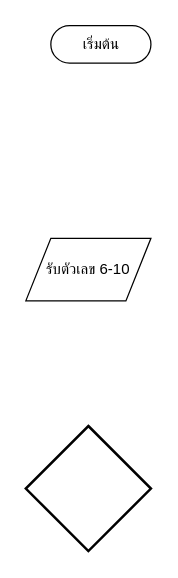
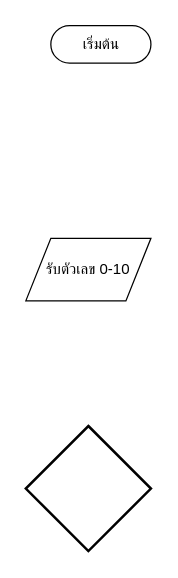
node "รับตัวเลข 6-10": label "รับตัวเลข 6-10" -> "รับตัวเลข 0-10"
